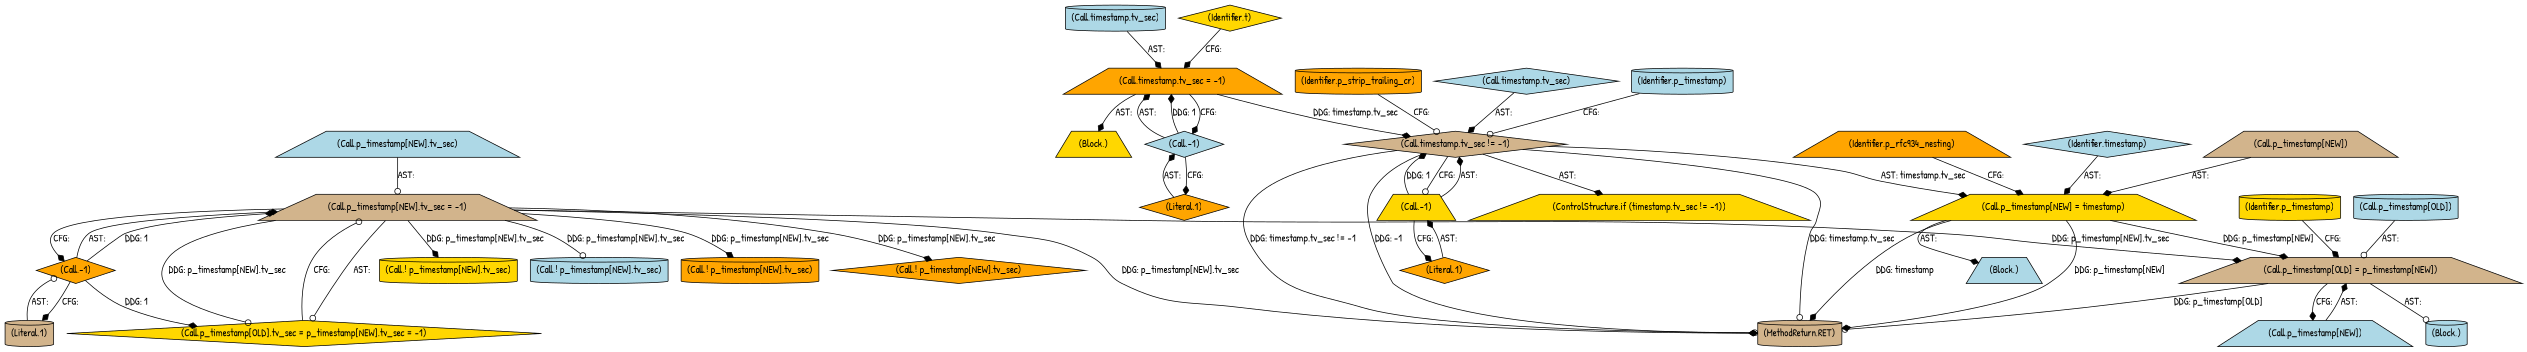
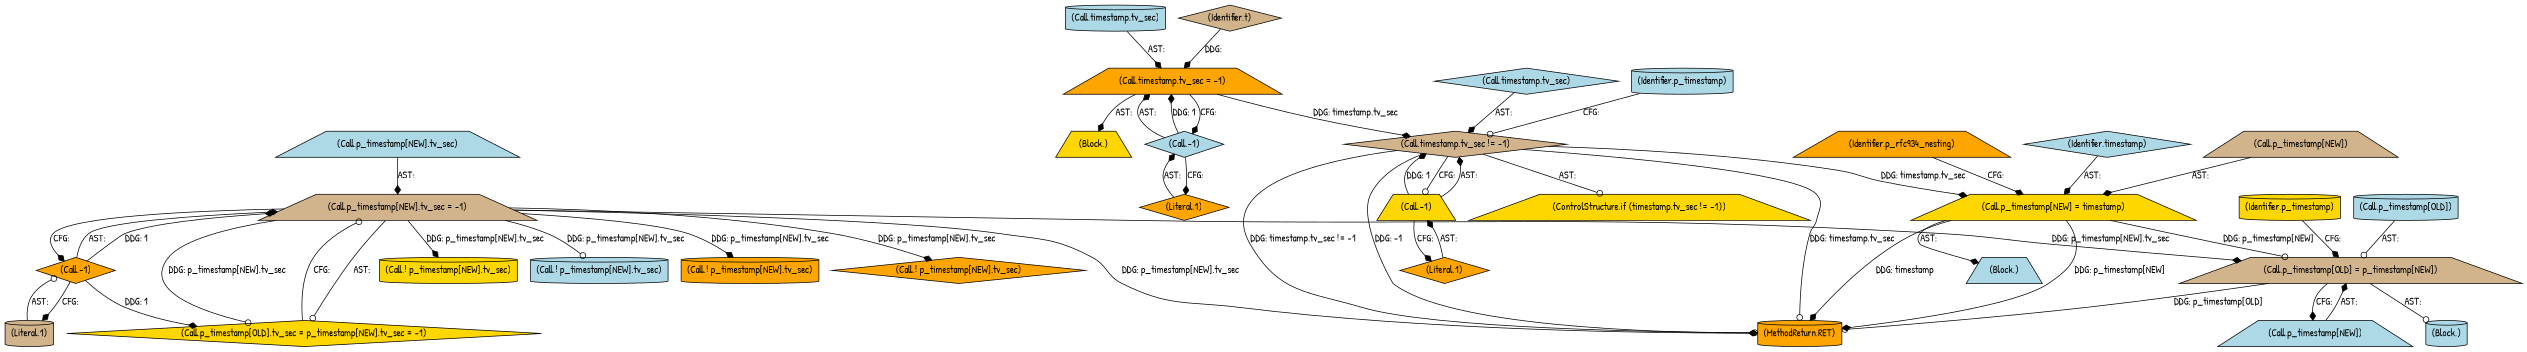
node "(Identifier,t)": fillcolor gold -> tan
edge "(Identifier,t)" -> "(Call,timestamp.tv_sec = -1)": label "CFG: " -> "DDG: "
node "(Identifier,p_strip_trailing_cr)": removed
edge "(Call,p_timestamp[NEW].tv_sec)" -> "(Call,p_timestamp[NEW].tv_sec = -1)": arrowhead odot -> diamond
edge "(Call,timestamp.tv_sec != -1)" -> "(ControlStructure,if (timestamp.tv_sec != -1))": arrowhead diamond -> odot
edge "(Call,timestamp.tv_sec != -1)" -> "(Call,p_timestamp[NEW] = timestamp)": label "AST: timestamp.tv_sec" -> "DDG: timestamp.tv_sec"
edge "(Call,p_timestamp[NEW] = timestamp)" -> "(Call,p_timestamp[OLD] = p_timestamp[NEW])": arrowhead diamond -> odot
node "(MethodReturn,RET)": fillcolor tan -> orange
